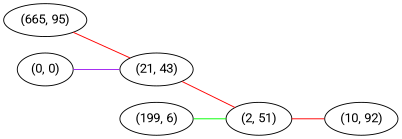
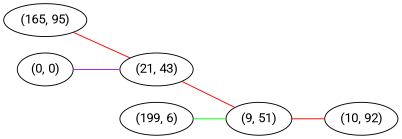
node "(665, 95)": label "(665, 95)" -> "(165, 95)"
node "(2, 51)": label "(2, 51)" -> "(9, 51)"
